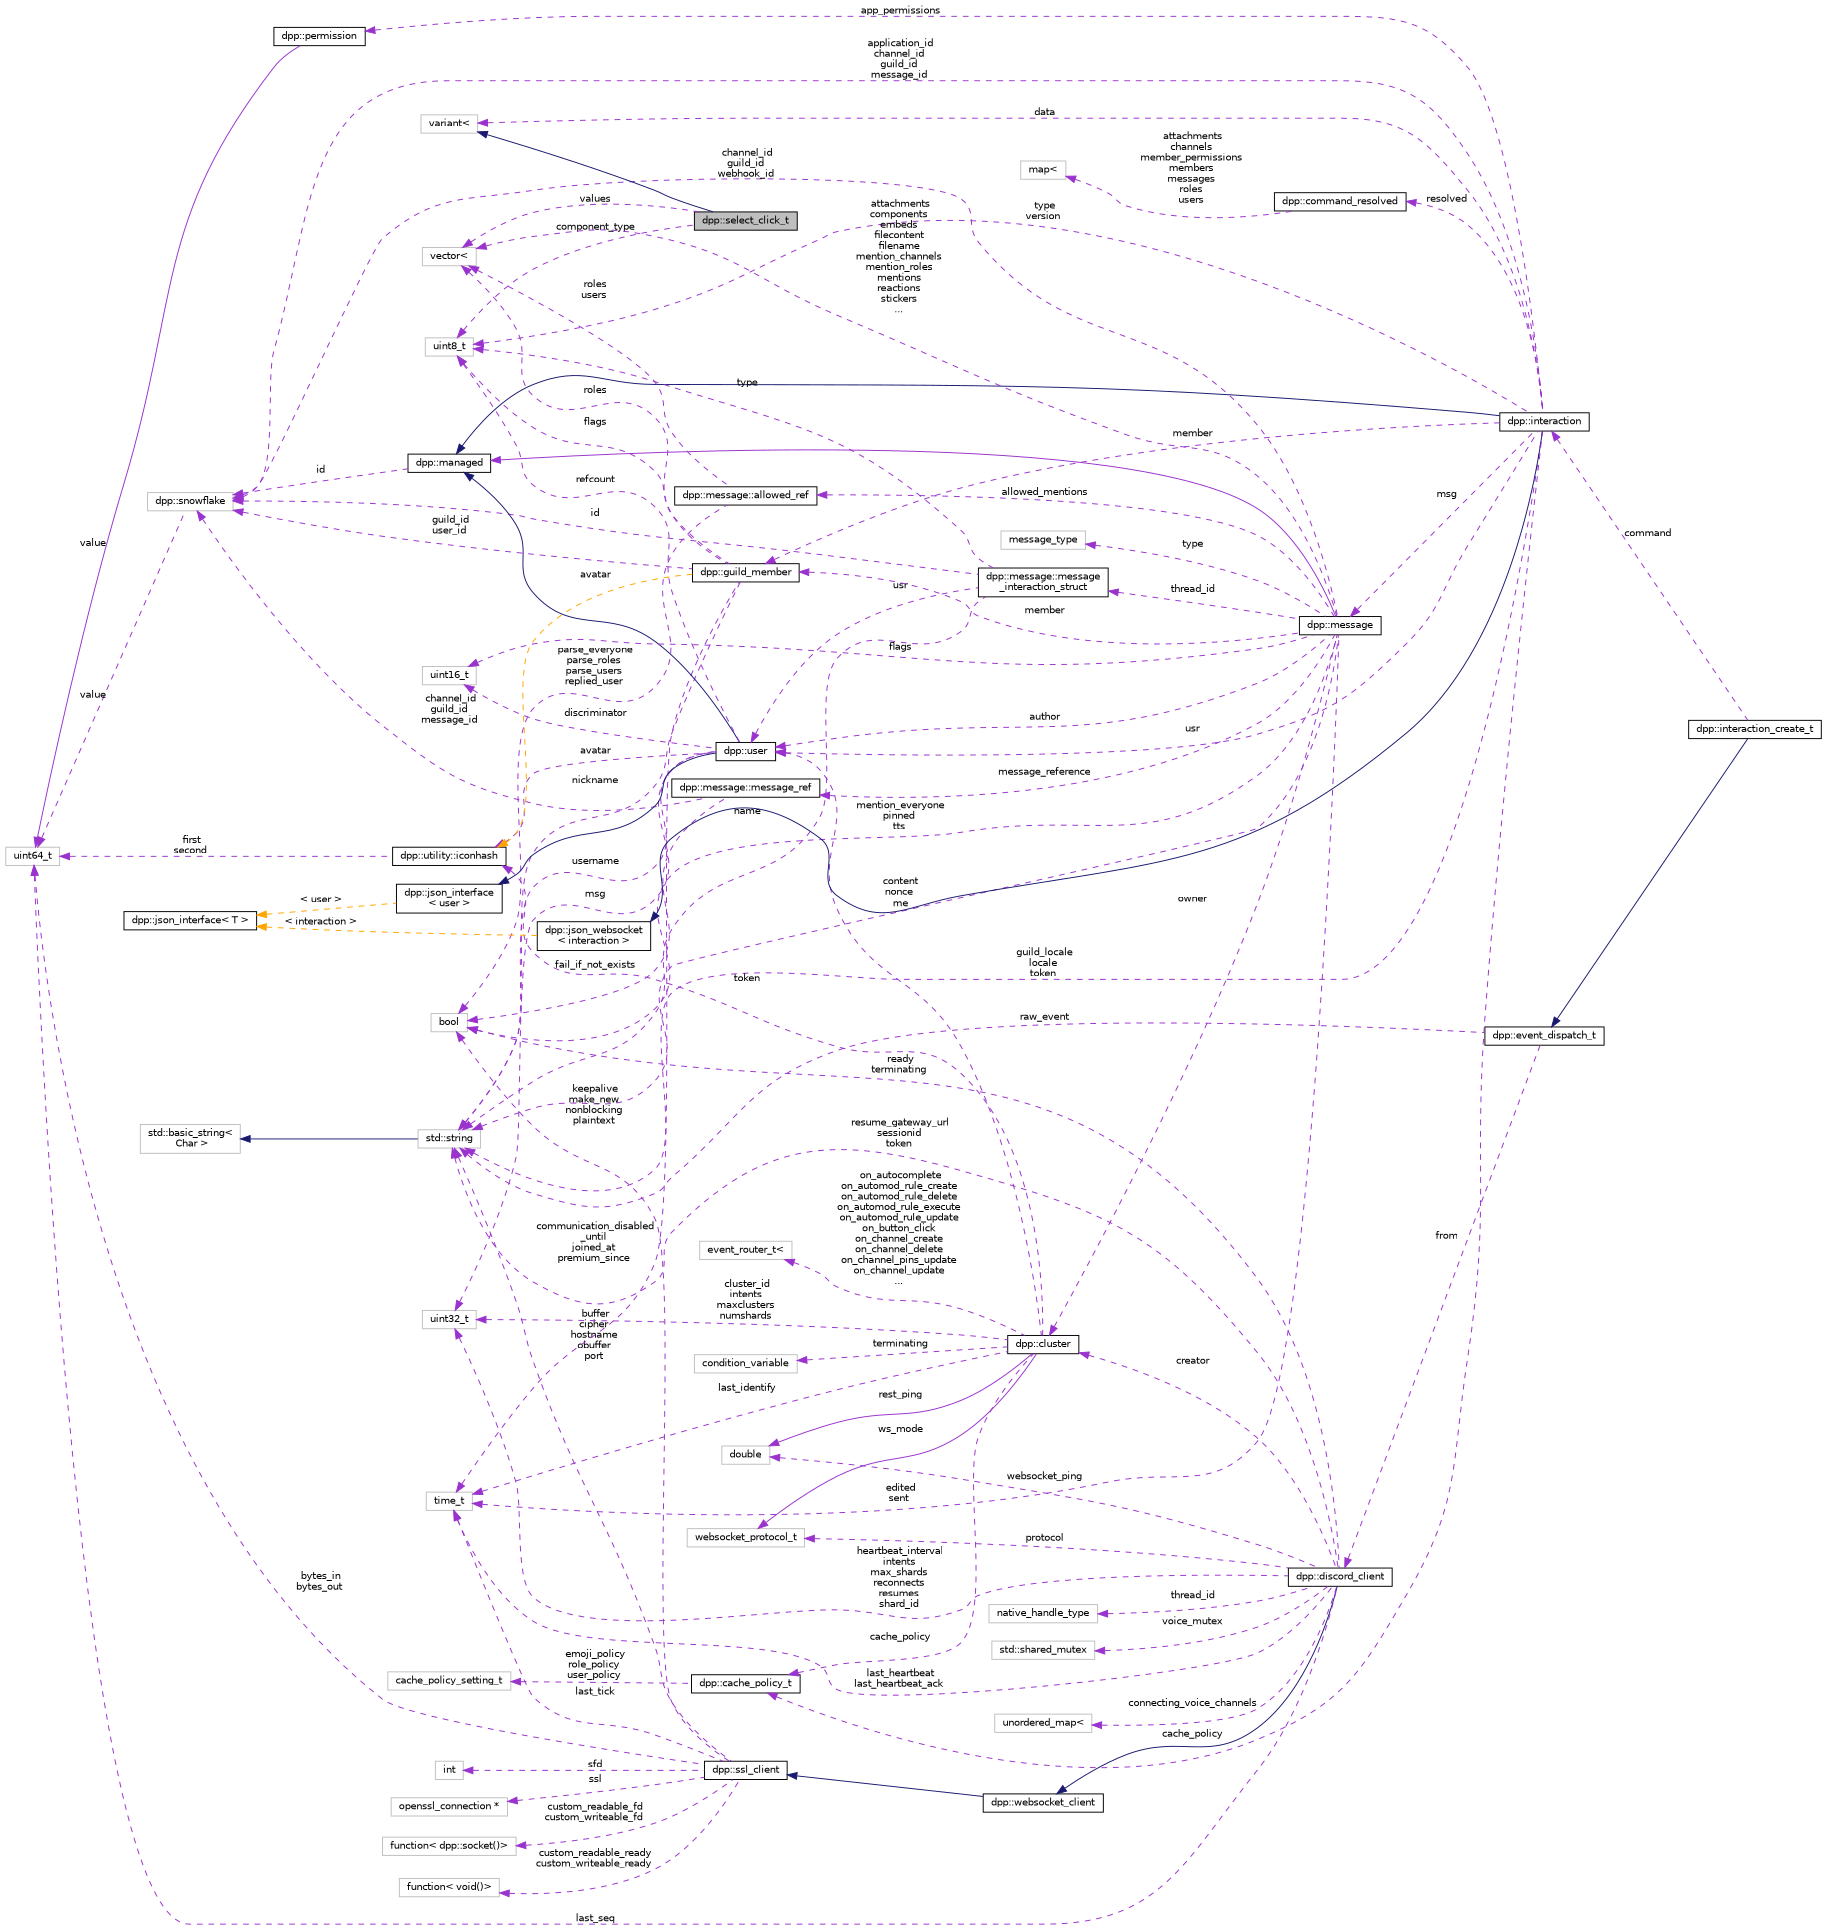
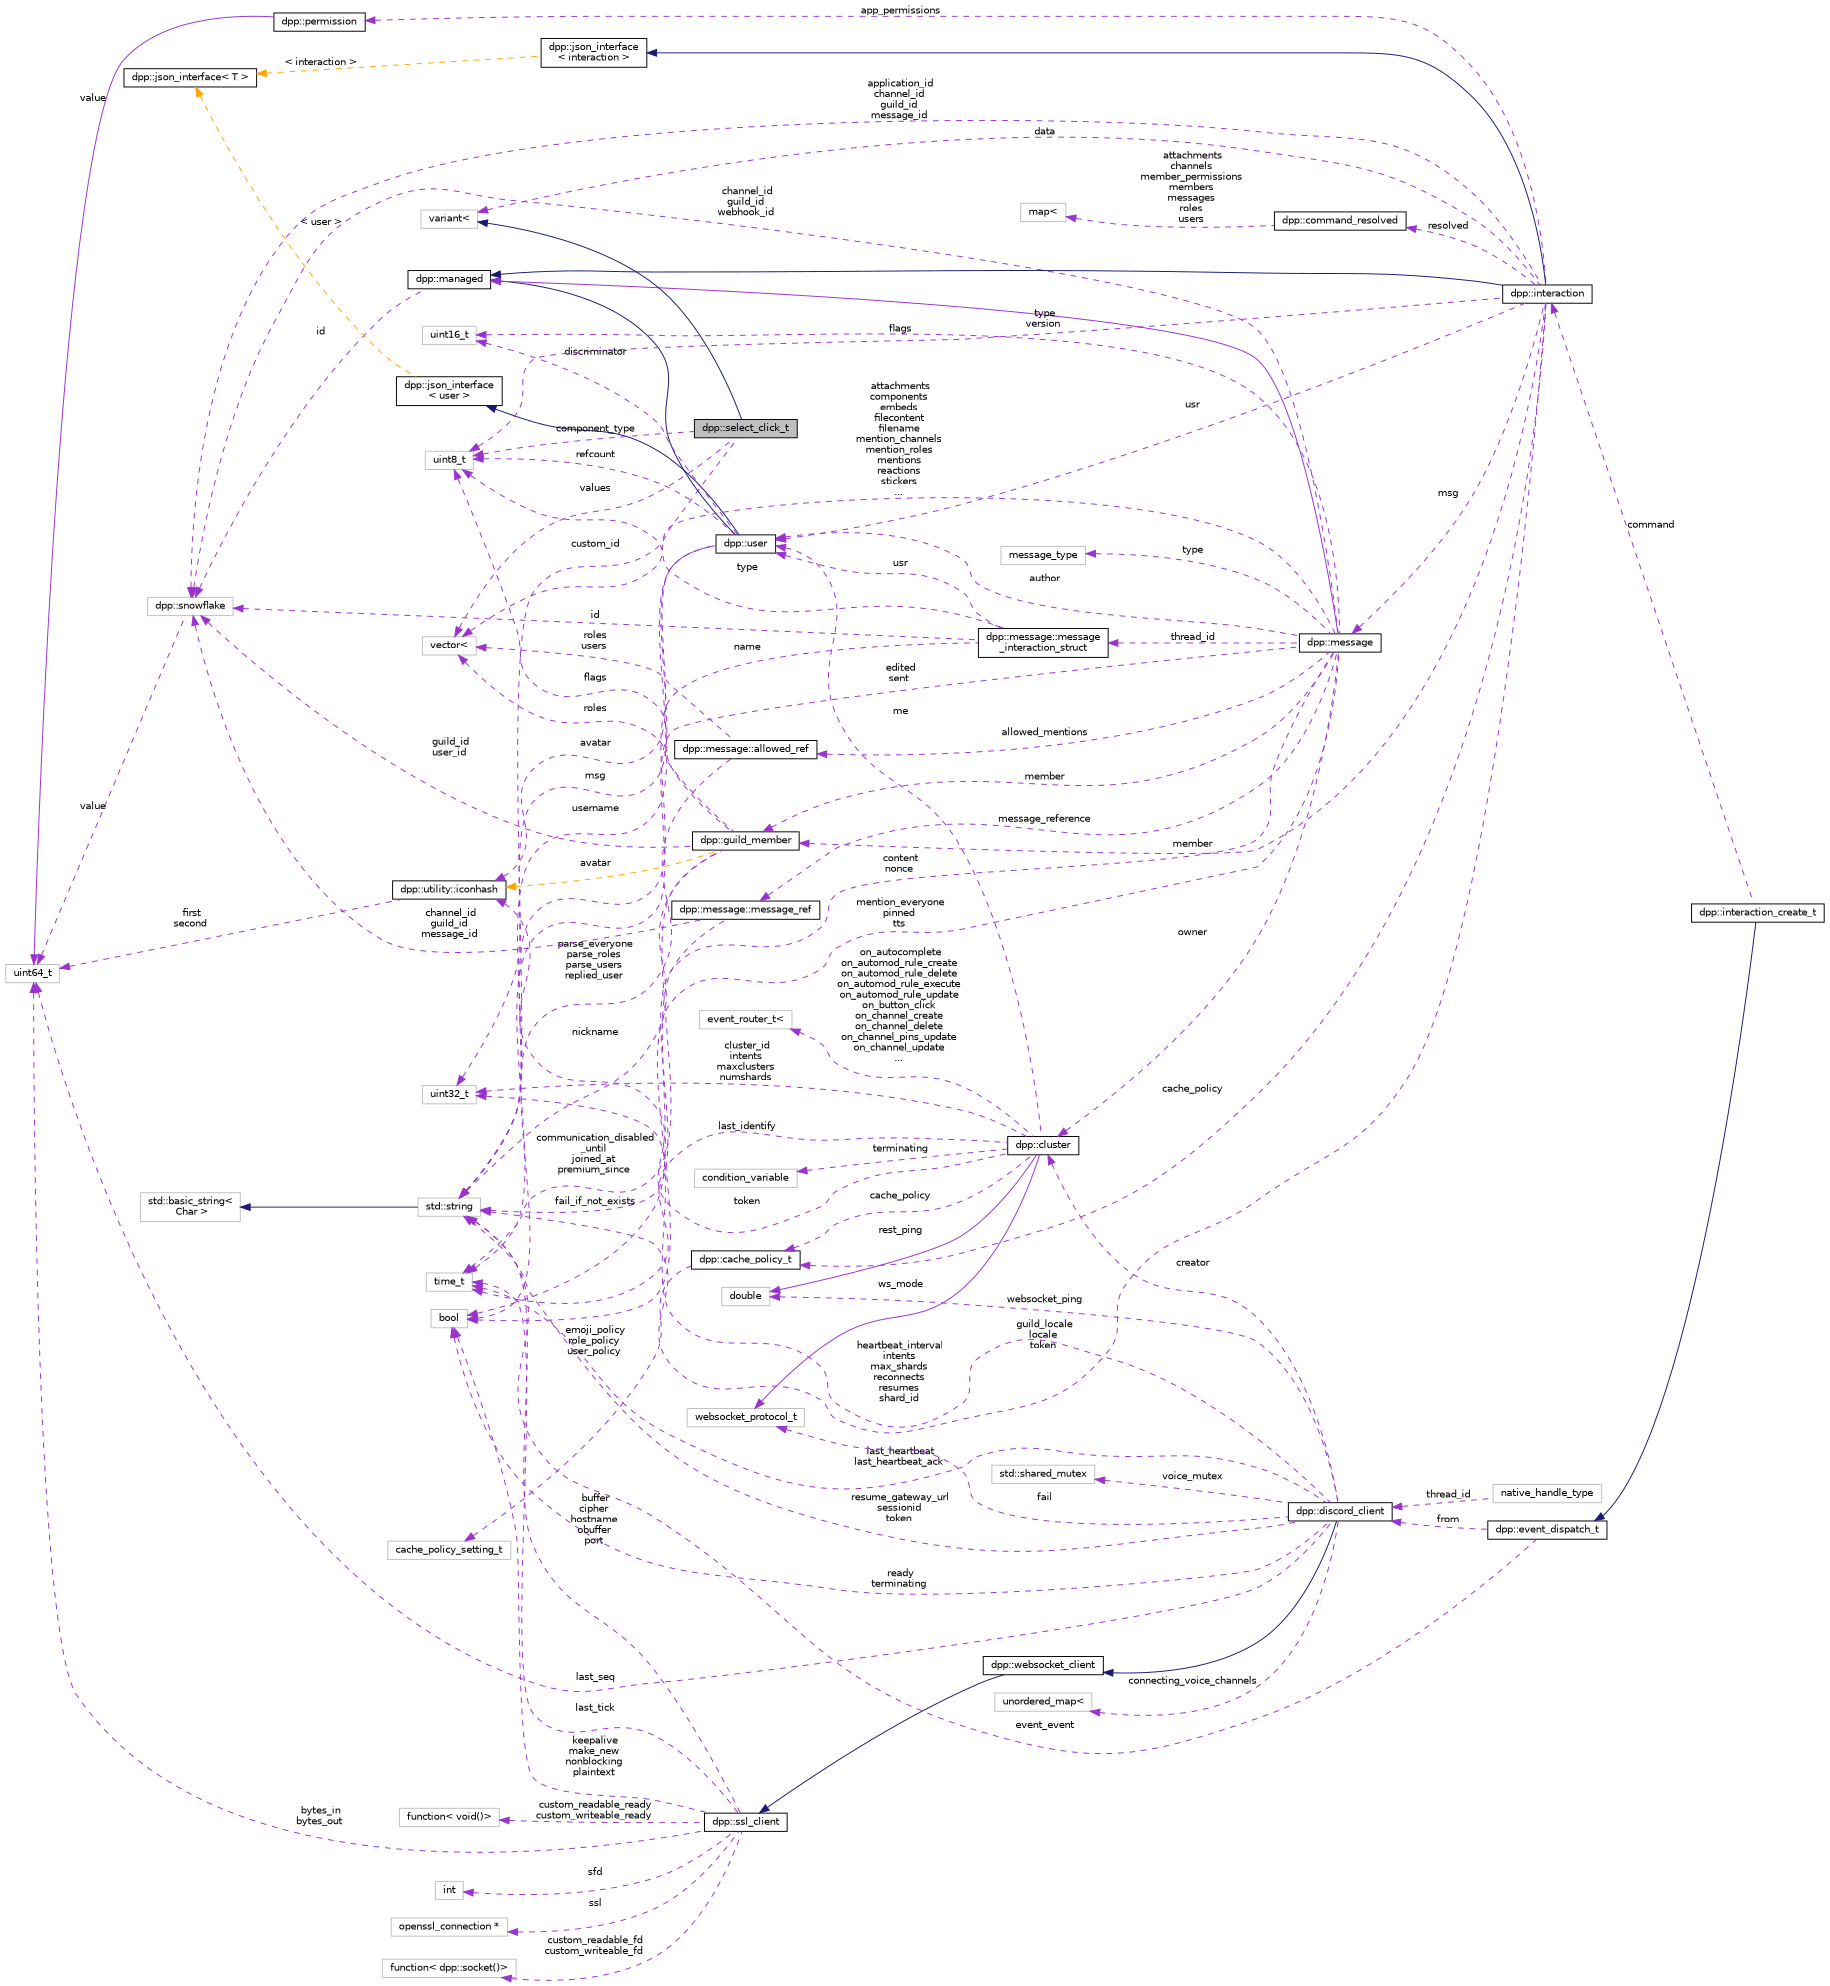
edge "dpp::select_click_t" -> "std::string": added, label "custom_id"
node "dpp::json_websocket < interaction >": label "dpp::json_websocket < interaction >" -> "dpp::json_interface < interaction >"
edge "dpp::event_dispatch_t" -> "std::string": label " raw_event" -> " event_event"
edge "dpp::discord_client" -> "websocket_protocol_t": label " protocol" -> " fail"
edge "dpp::discord_client" -> "native_handle_type": reversed
